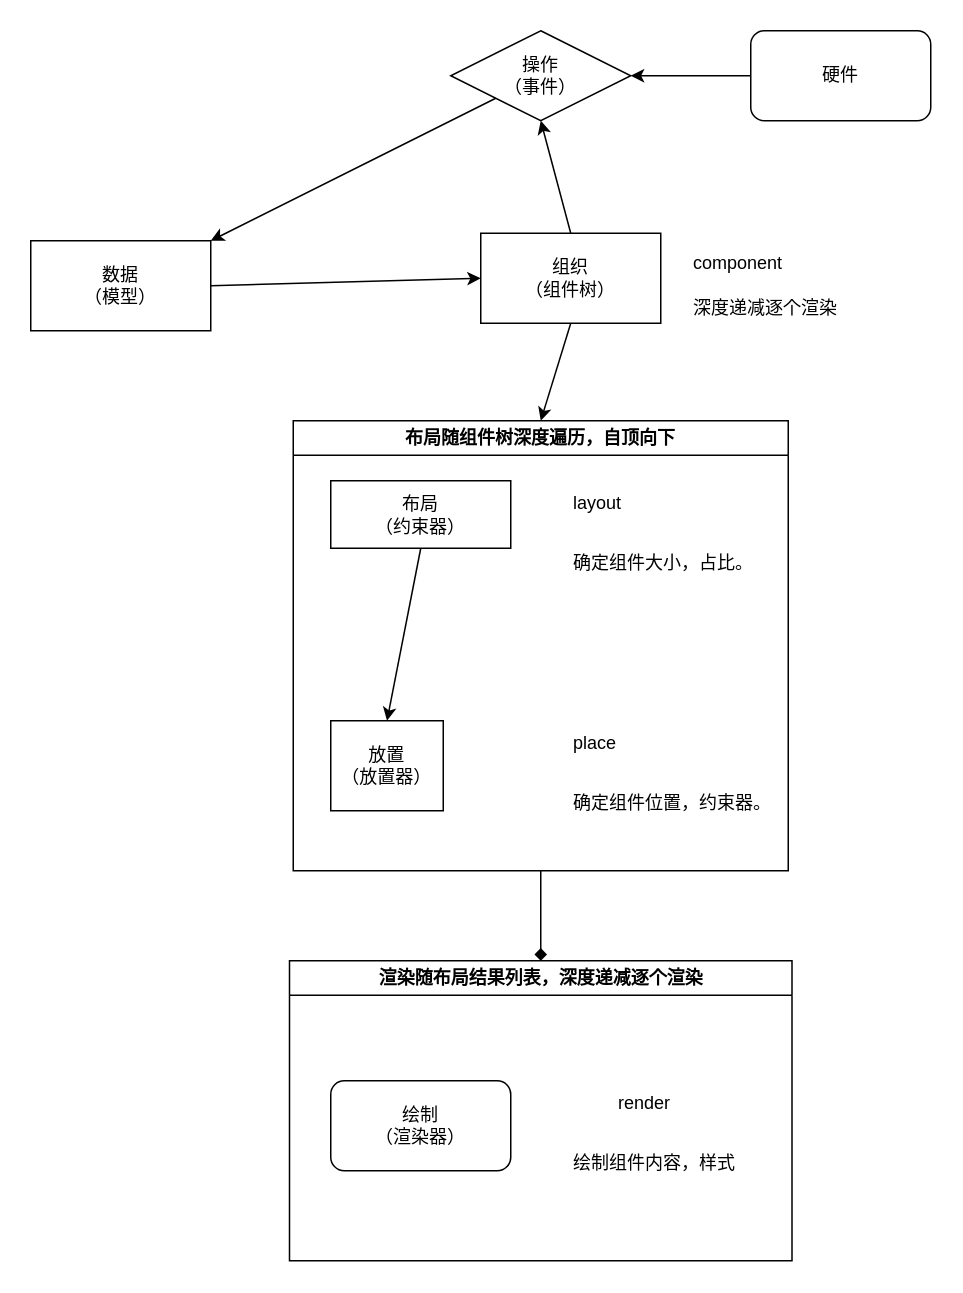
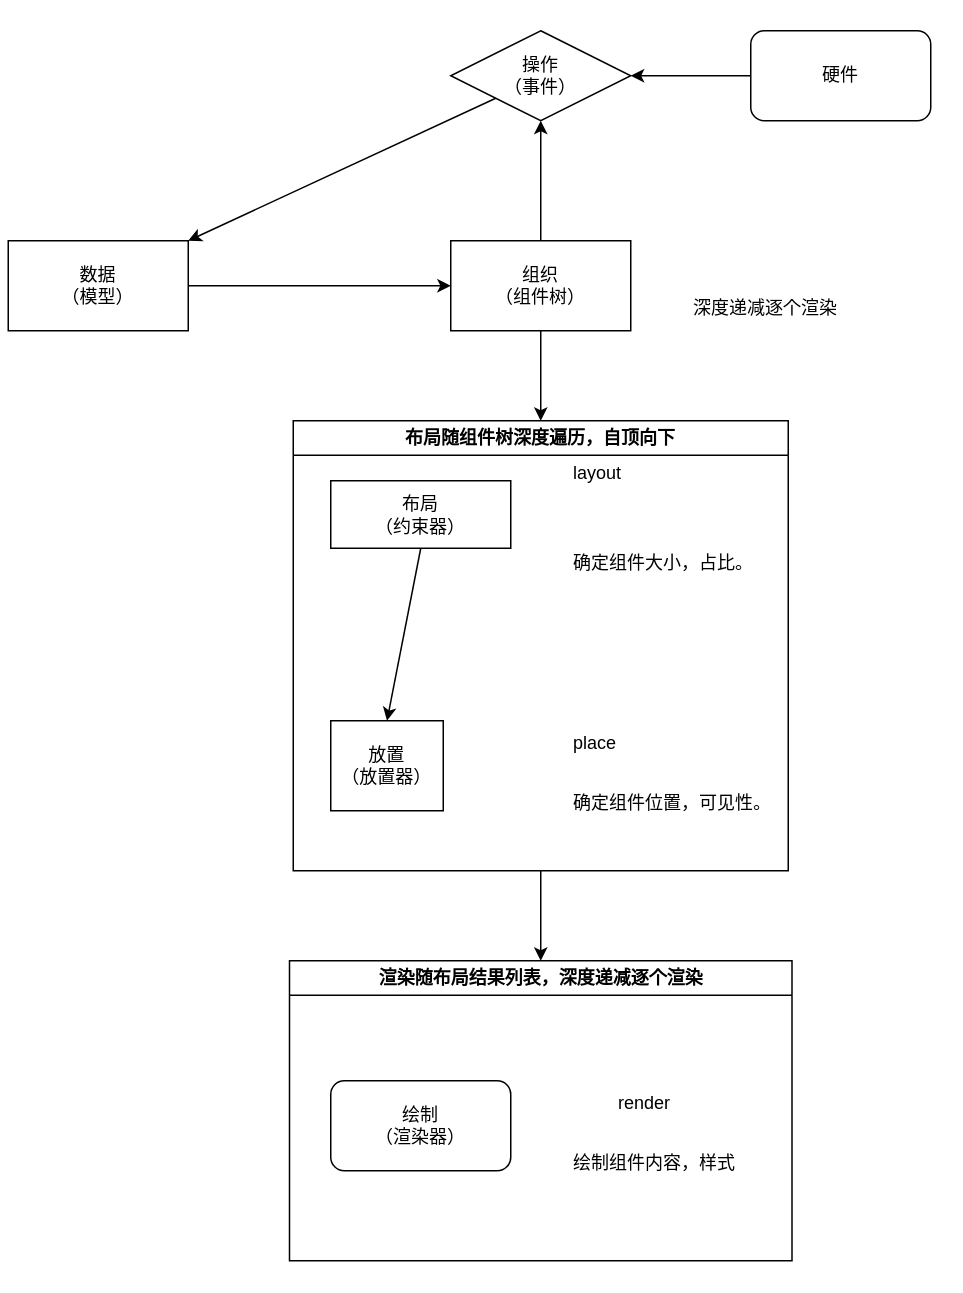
node "component": removed
node "组织 （组件树）": moved (571, 278) -> (541, 286)
node "数据 （模型）": moved (121, 286) -> (98, 286)
node "layout": moved (616, 503) -> (616, 473)
node "确定组件位置，约束器。": label "确定组件位置，约束器。" -> "确定组件位置，可见性。"
edge "布局随组件树深度遍历，自顶向下" -> "渲染随布局结果列表，深度递减逐个渲染": arrowhead diamond -> classic
